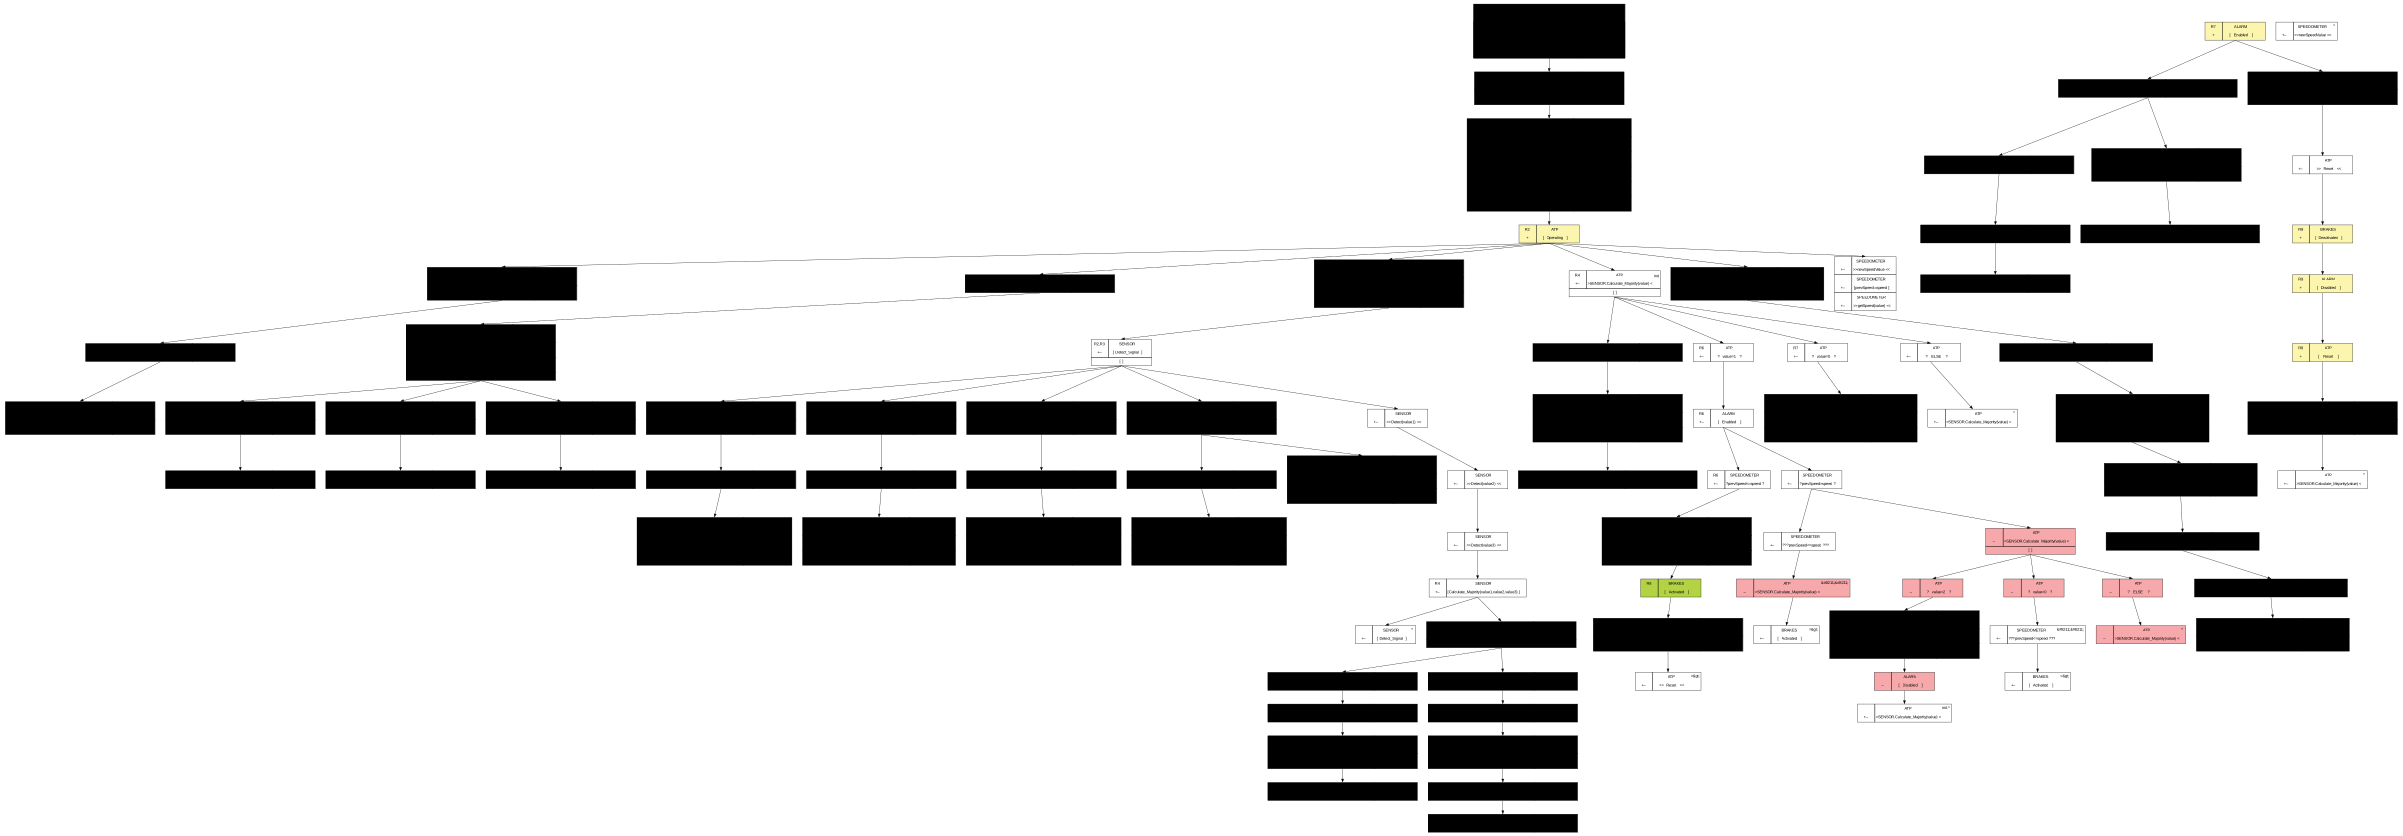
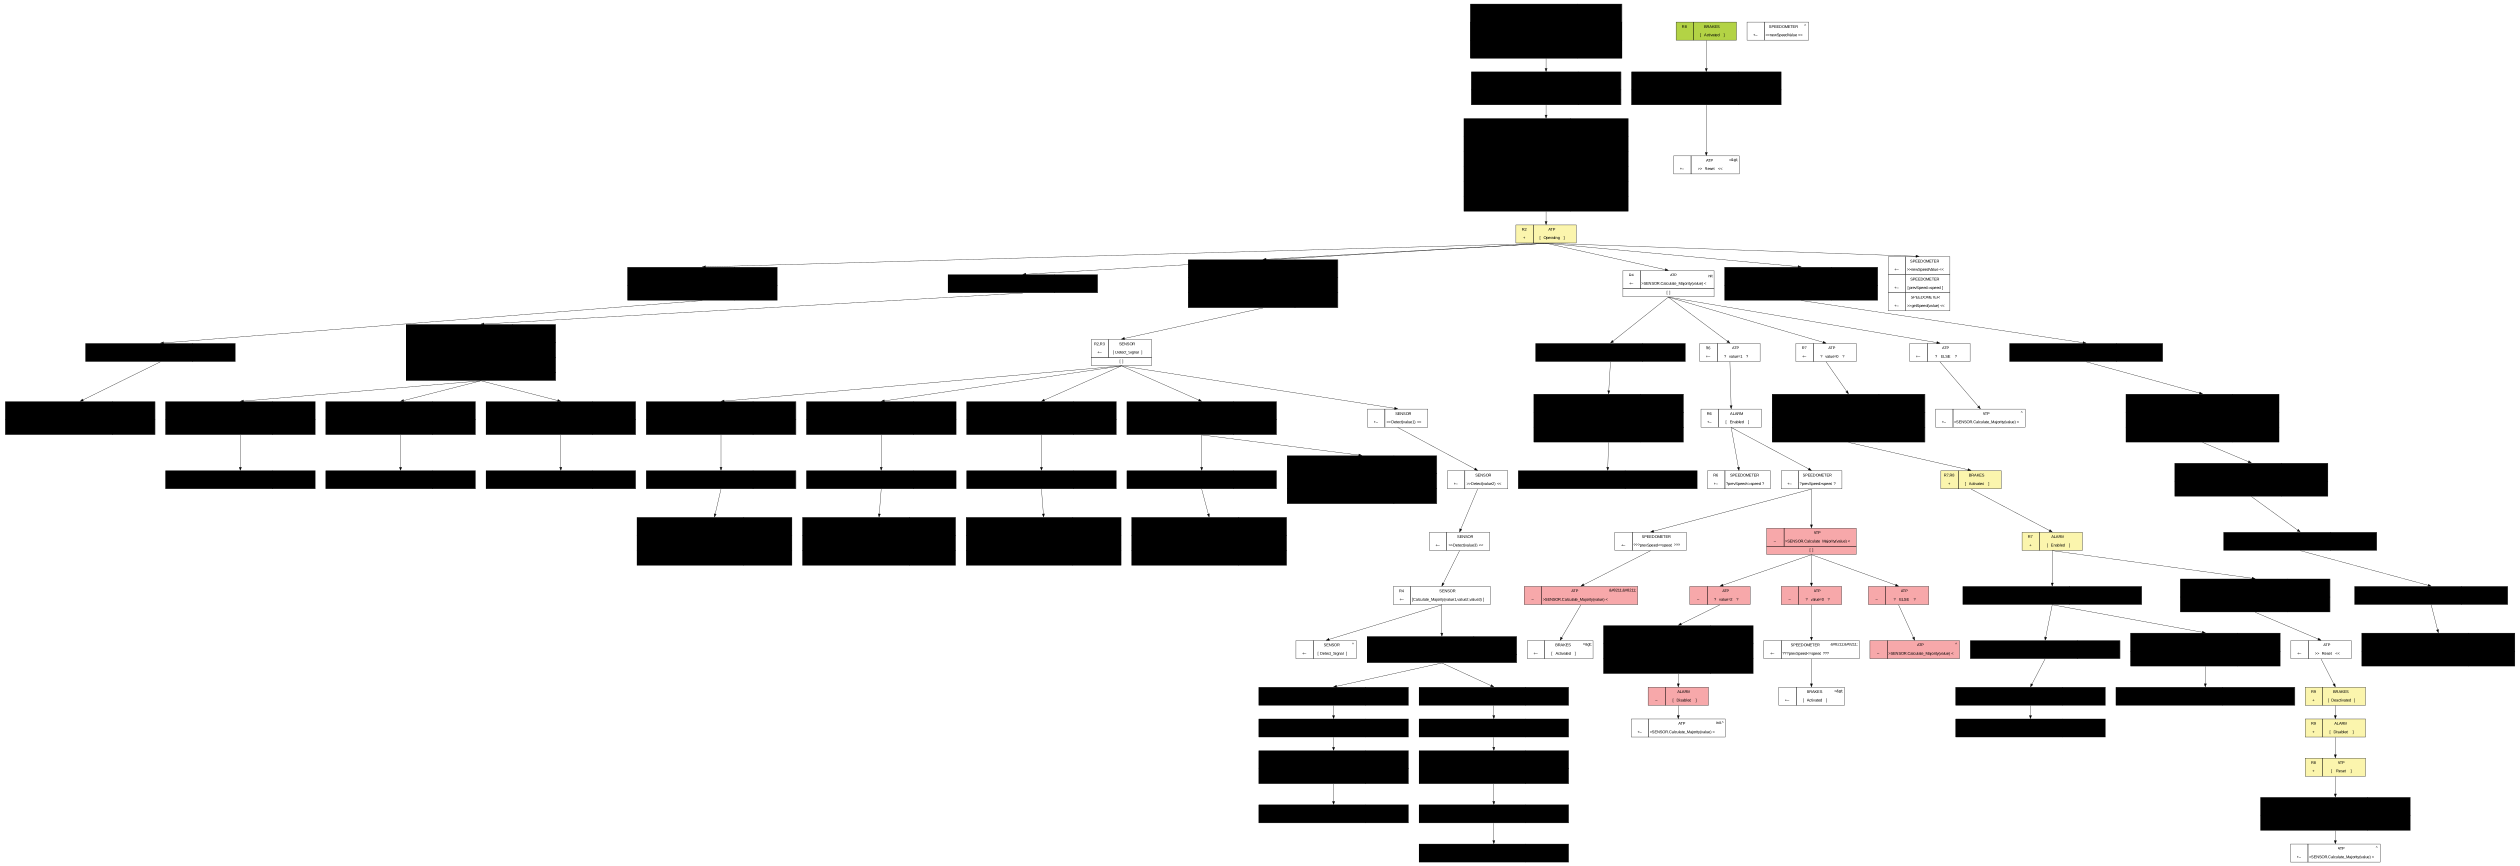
node "R7,R8": added
node "R6,R8": removed
